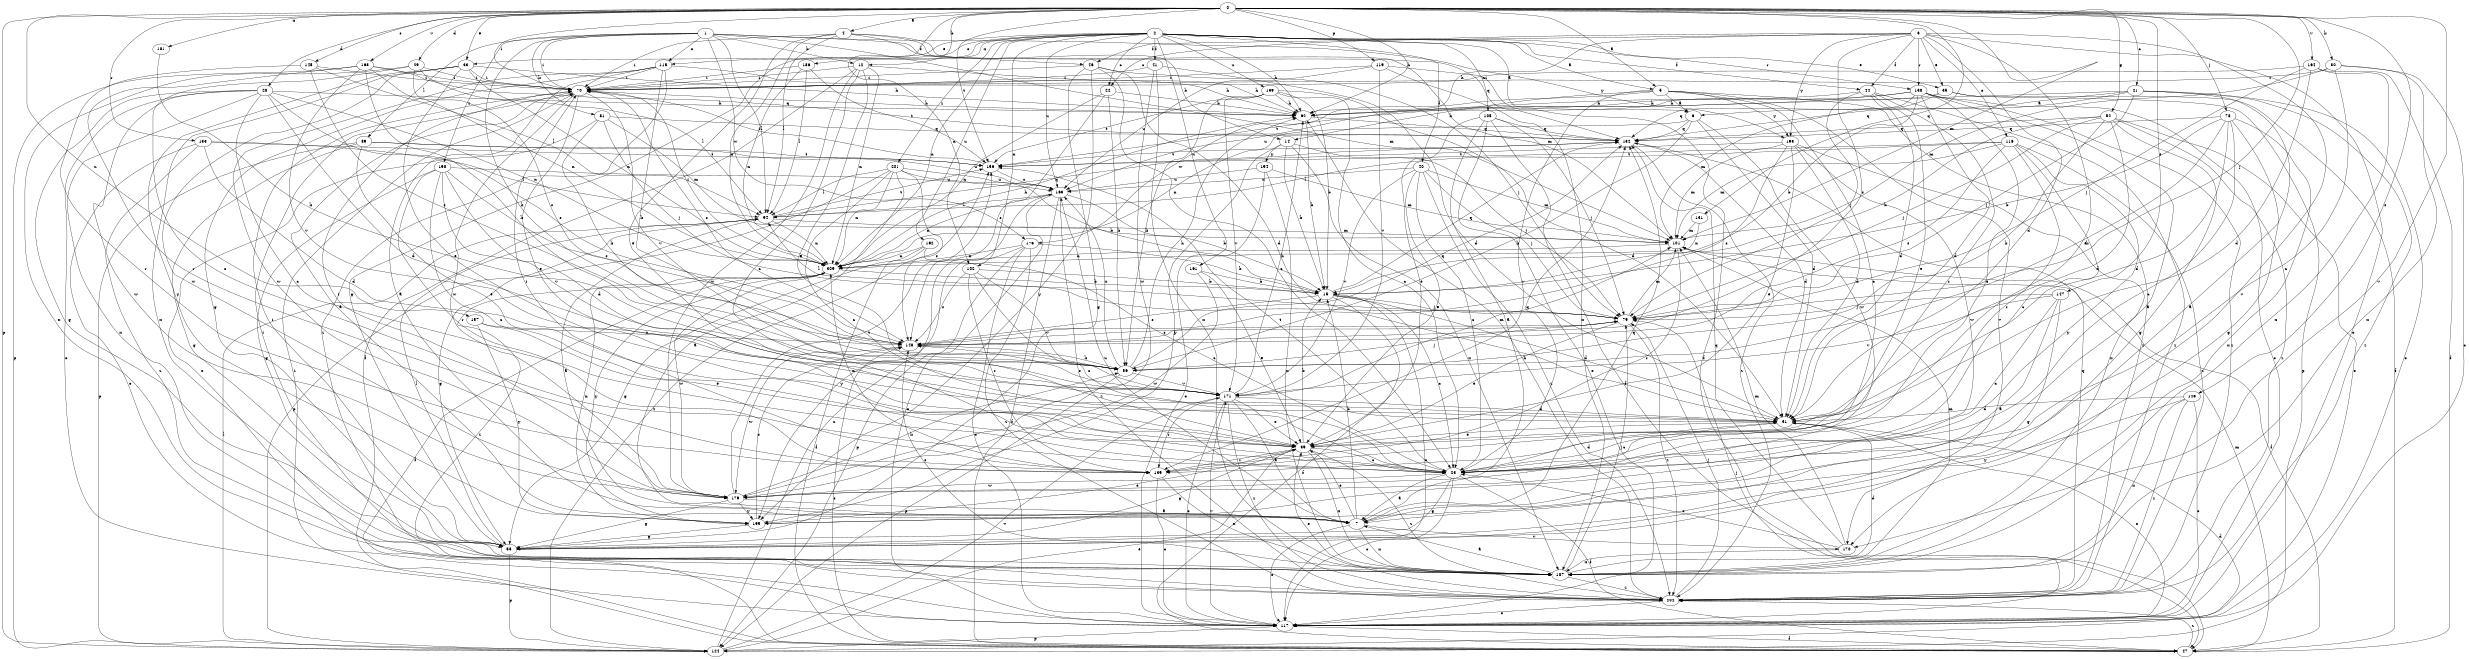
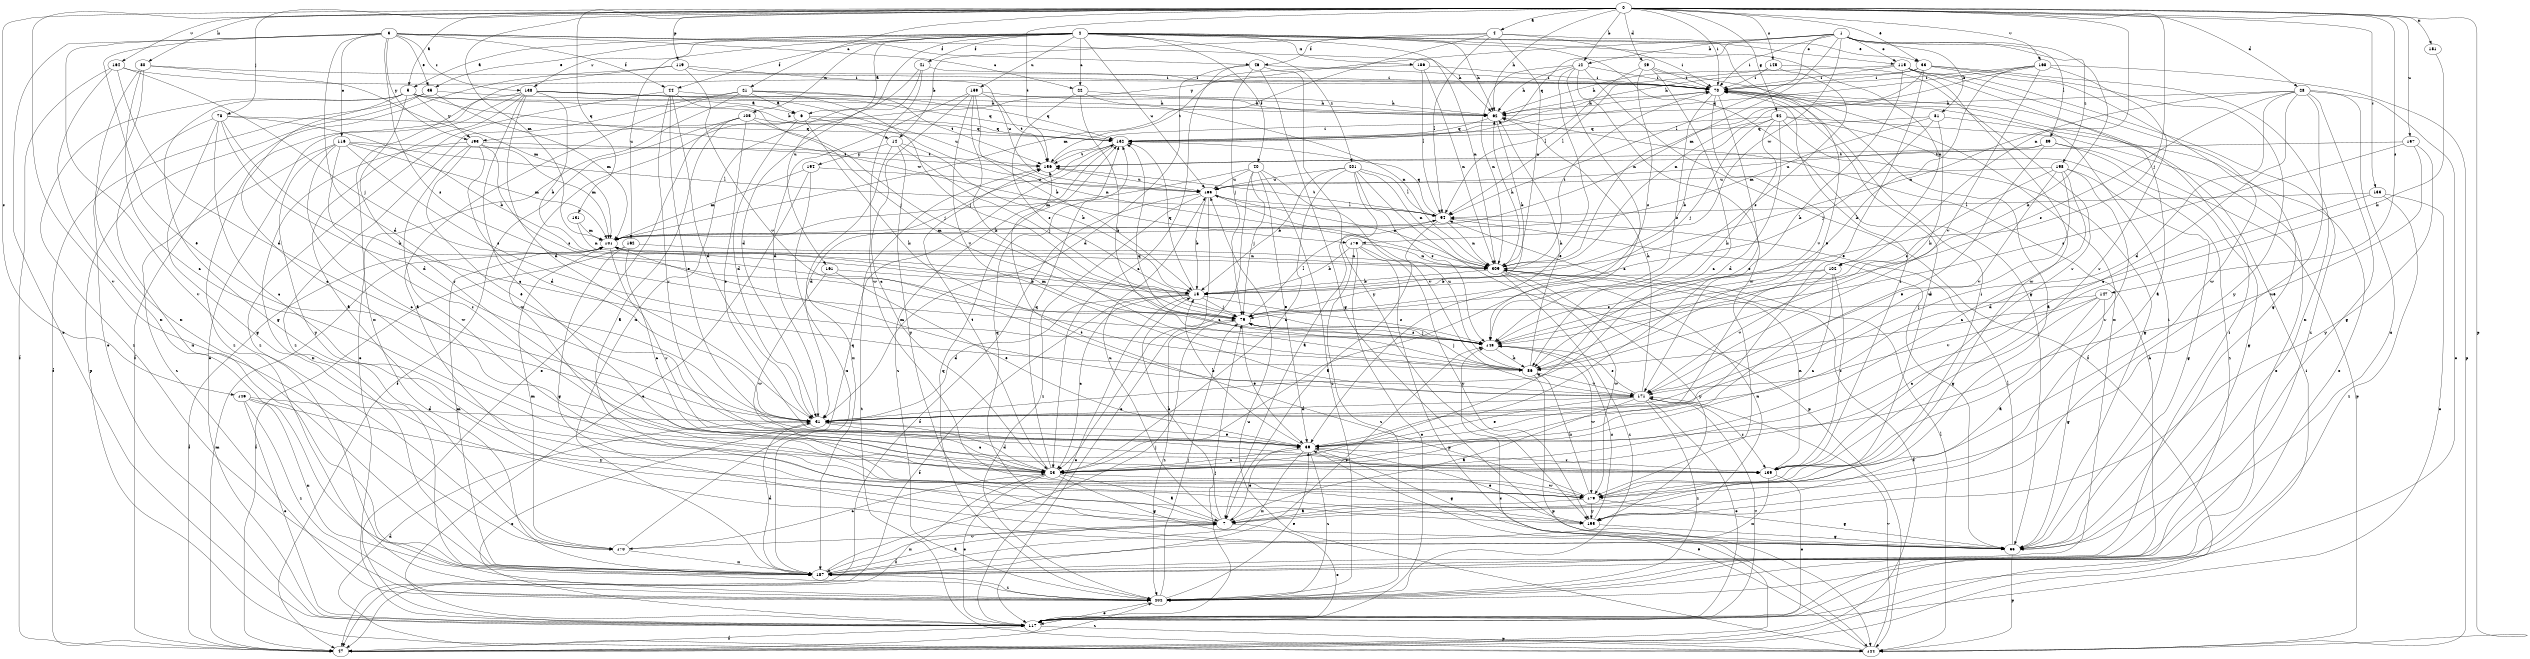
edge "133" -> "156": now "157" -> "156"
edge "5" -> "170": label "v" -> "g"
